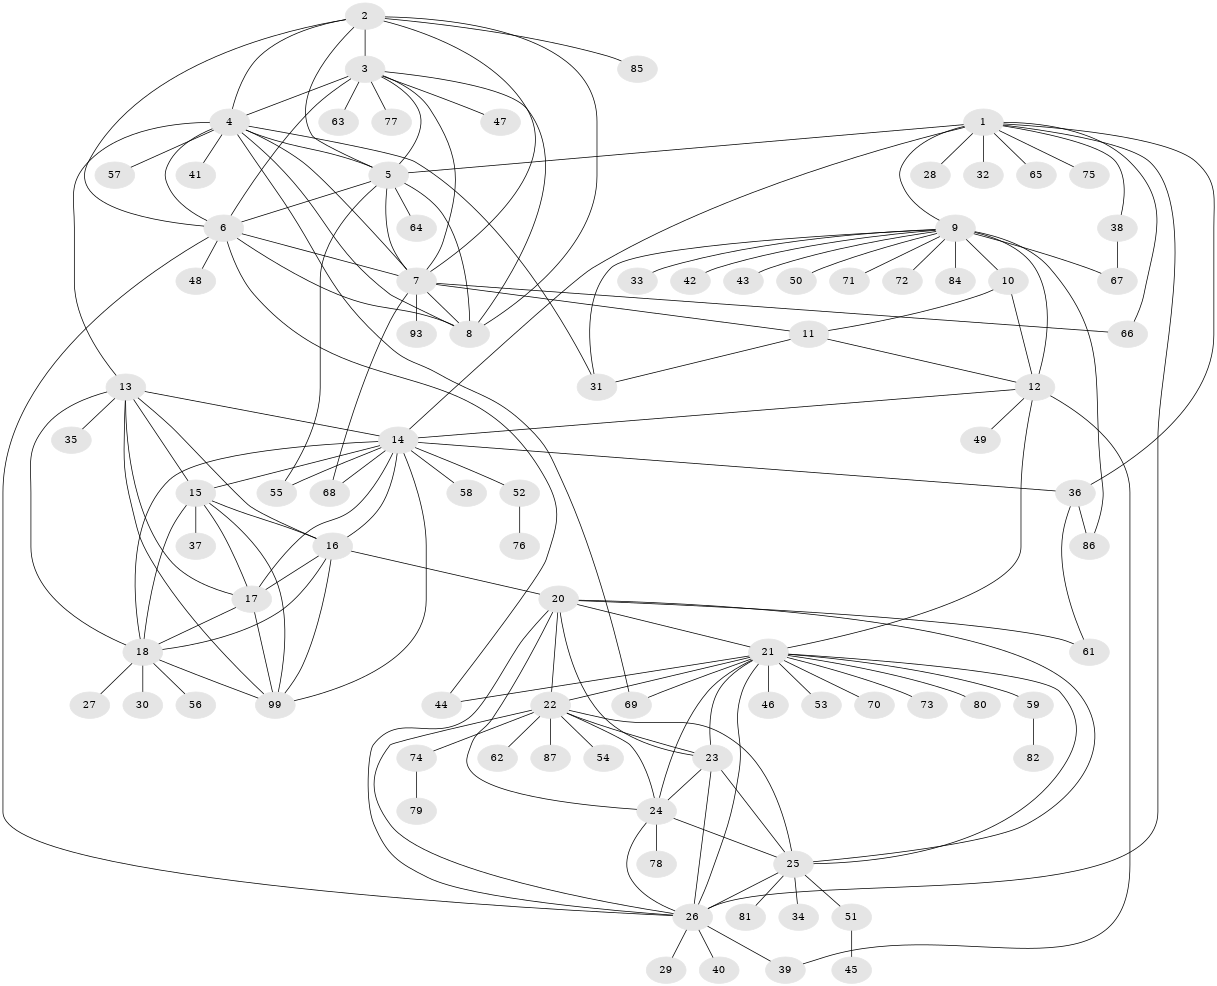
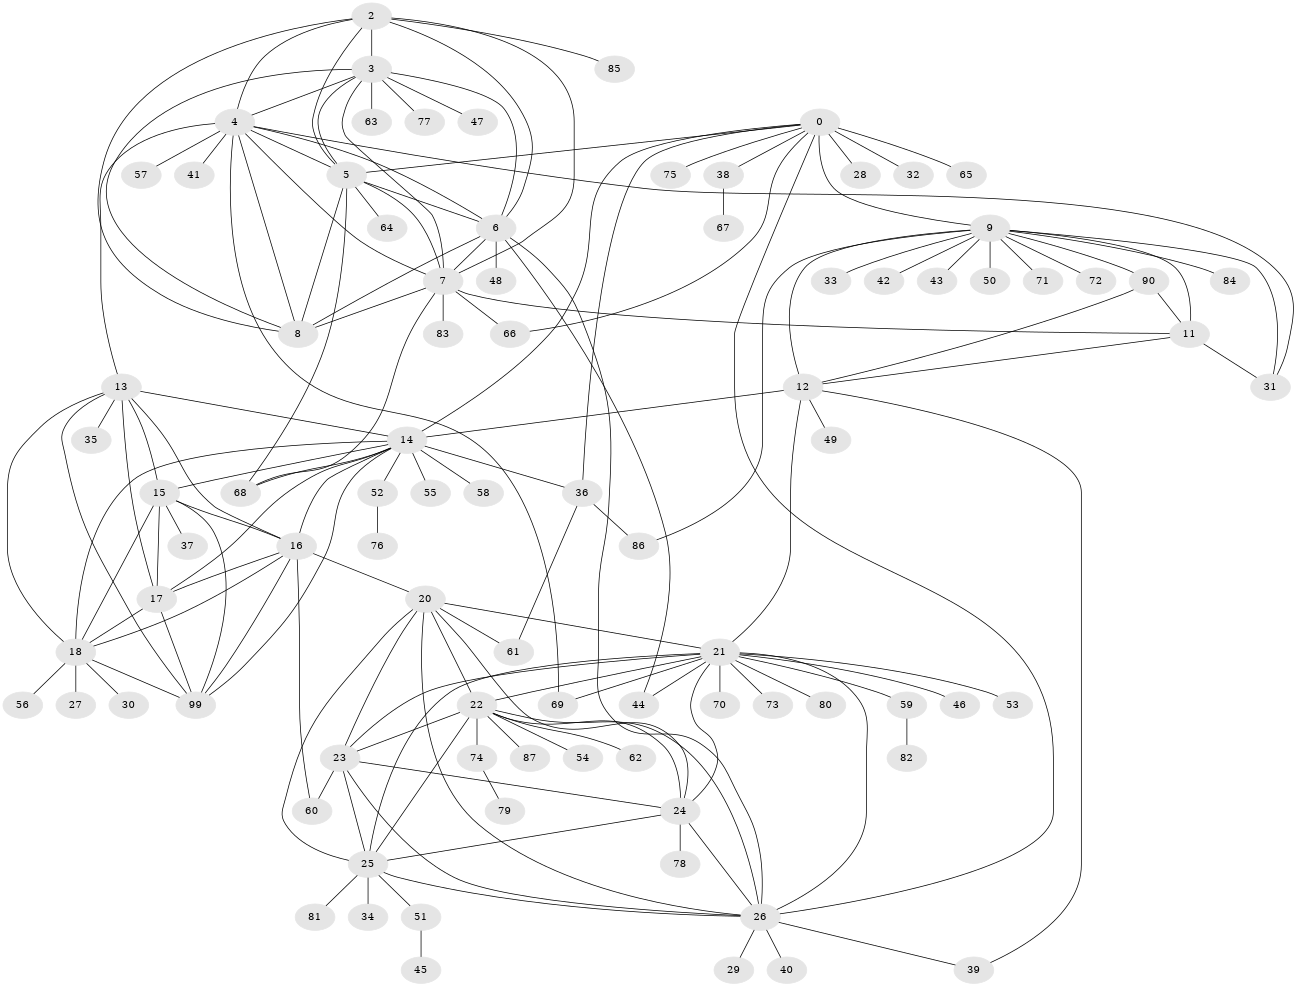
node "1": label "1" -> "0"
edge "9" -- "67": now "9" -- "11"
node "10": label "10" -> "90"
edge "5" -- "55": now "5" -- "68"
node "93": label "93" -> "83"
node "60": added
